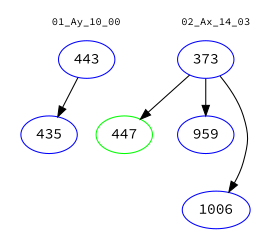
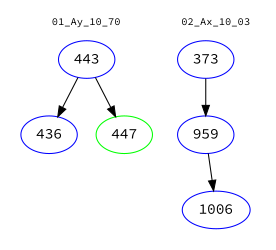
cluster "01_Ay_10_00": label "01_Ay_10_00" -> "01_Ay_10_70"
cluster "02_Ax_14_03": label "02_Ax_14_03" -> "02_Ax_10_03"
edge "373" -> "447": now "443" -> "447"
edge "373" -> "1006": now "959" -> "1006"
node "435": label "435" -> "436"
